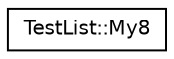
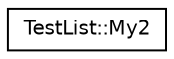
node "TestList::My8": label "TestList::My8" -> "TestList::My2"
